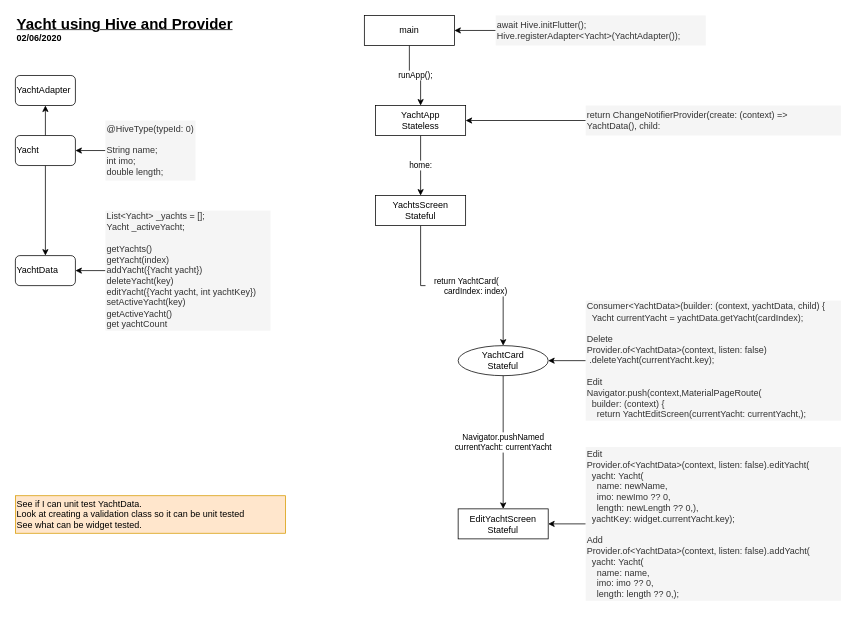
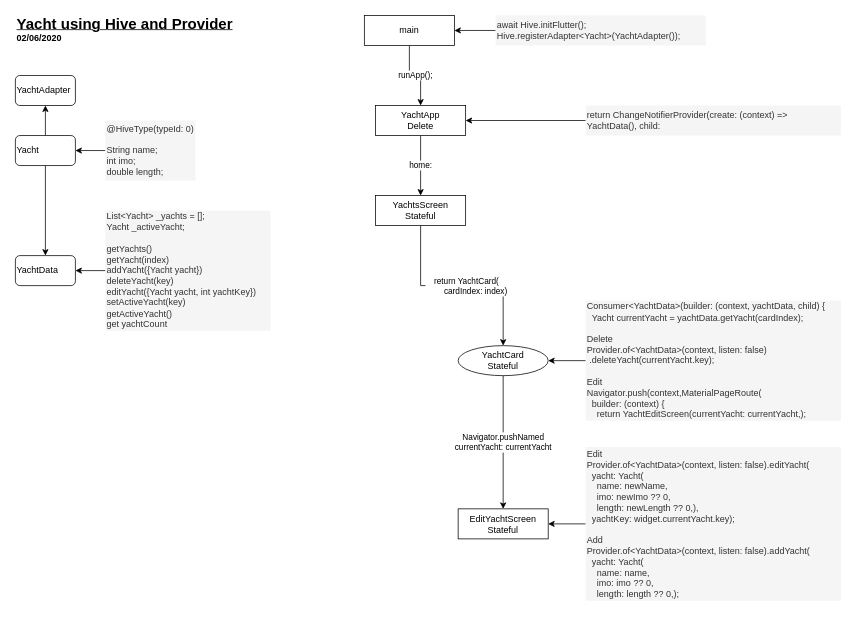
node "YachtApp Stateless": label "YachtApp Stateless" -> "YachtApp Delete"
node "See if I can unit test YachtData. Look at creating a validation class so it can be unit tested See what can be widget tested.": removed
